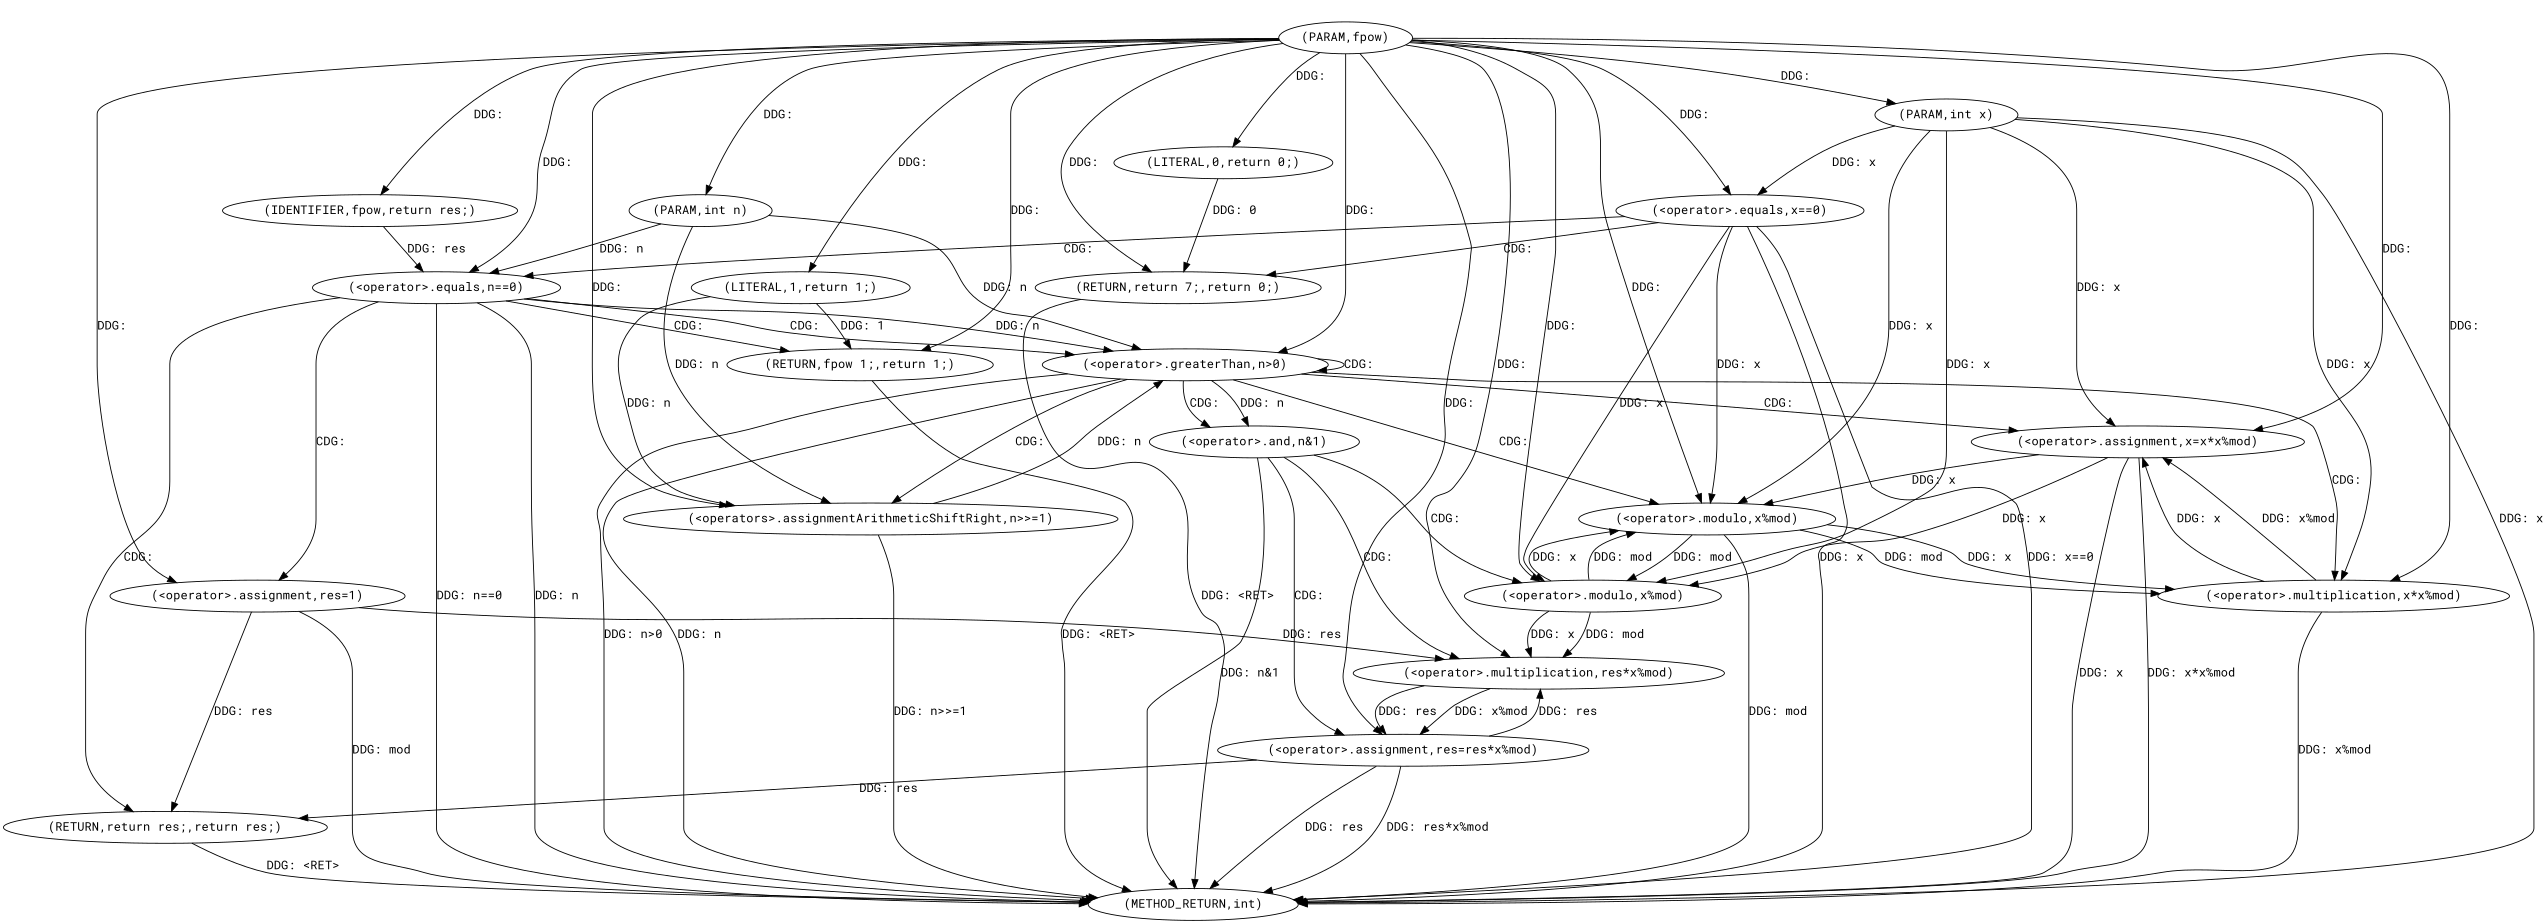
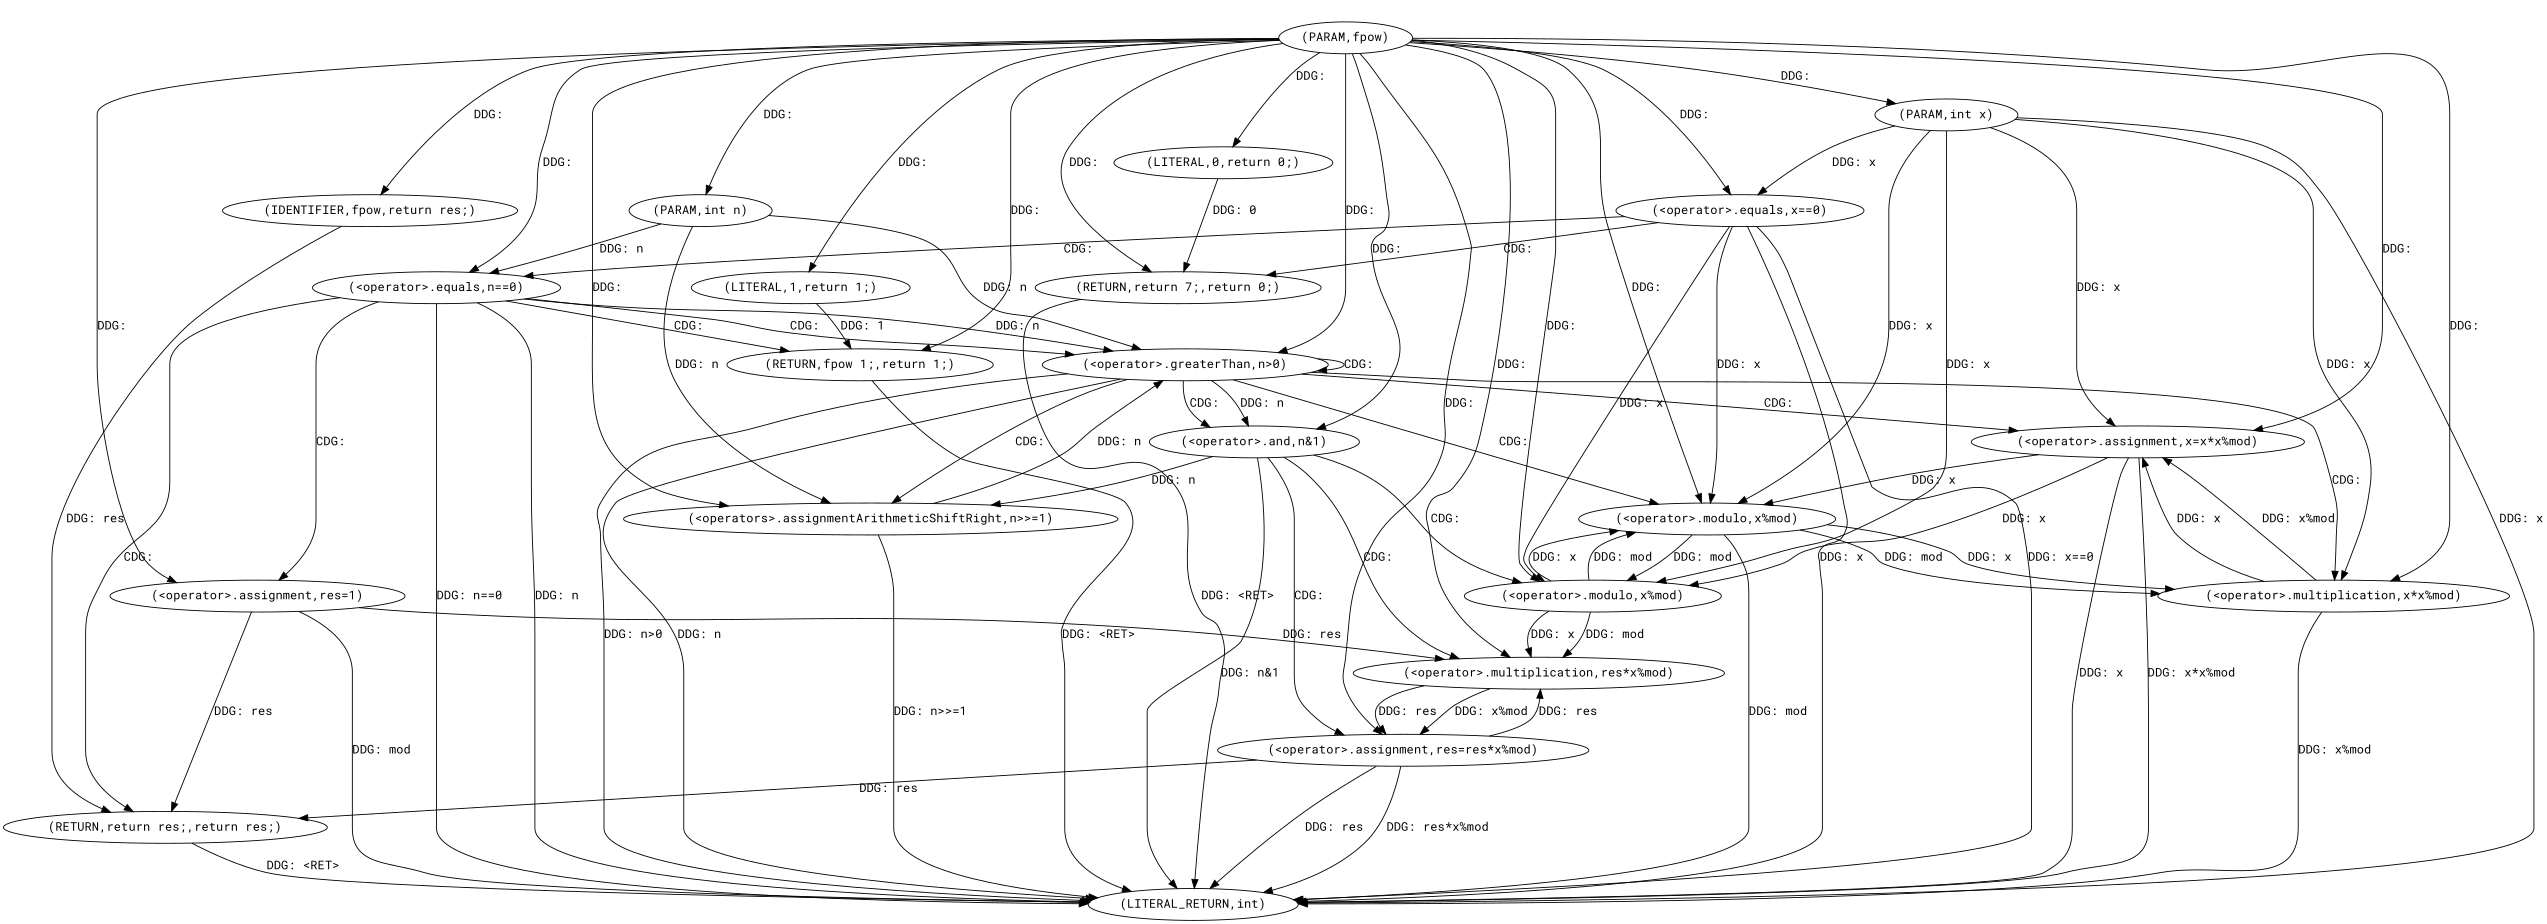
edge "(IDENTIFIER,fpow,return res;)" -> "(<operator>.equals,n==0)": now "(IDENTIFIER,fpow,return res;)" -> "(RETURN,return res;,return res;)"
edge "(PARAM,fpow)" -> "(<operator>.and,n&1)": added, label "DDG:"
edge "(LITERAL,1,return 1;)" -> "(<operators>.assignmentArithmeticShiftRight,n>>=1)": now "(<operator>.and,n&1)" -> "(<operators>.assignmentArithmeticShiftRight,n>>=1)"
node "(METHOD_RETURN,int)": label "(METHOD_RETURN,int)" -> "(LITERAL_RETURN,int)"
